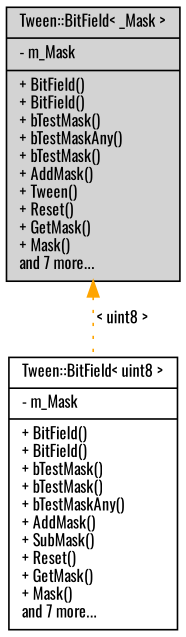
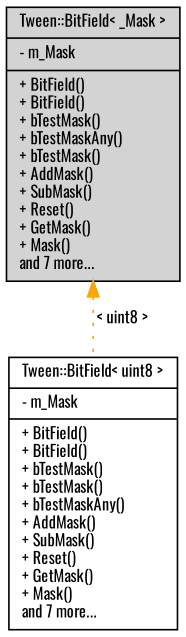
node "Tween::BitField< _Mask >": text "+ Tween()" -> "+ SubMask()"
